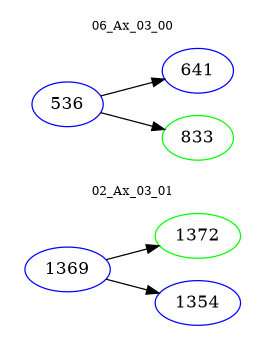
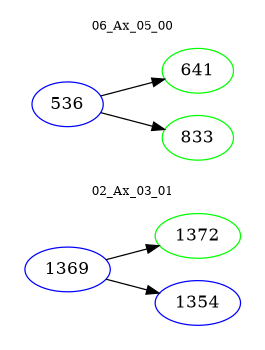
cluster "06_Ax_03_00": label "06_Ax_03_00" -> "06_Ax_05_00"
node "641": color blue -> green
